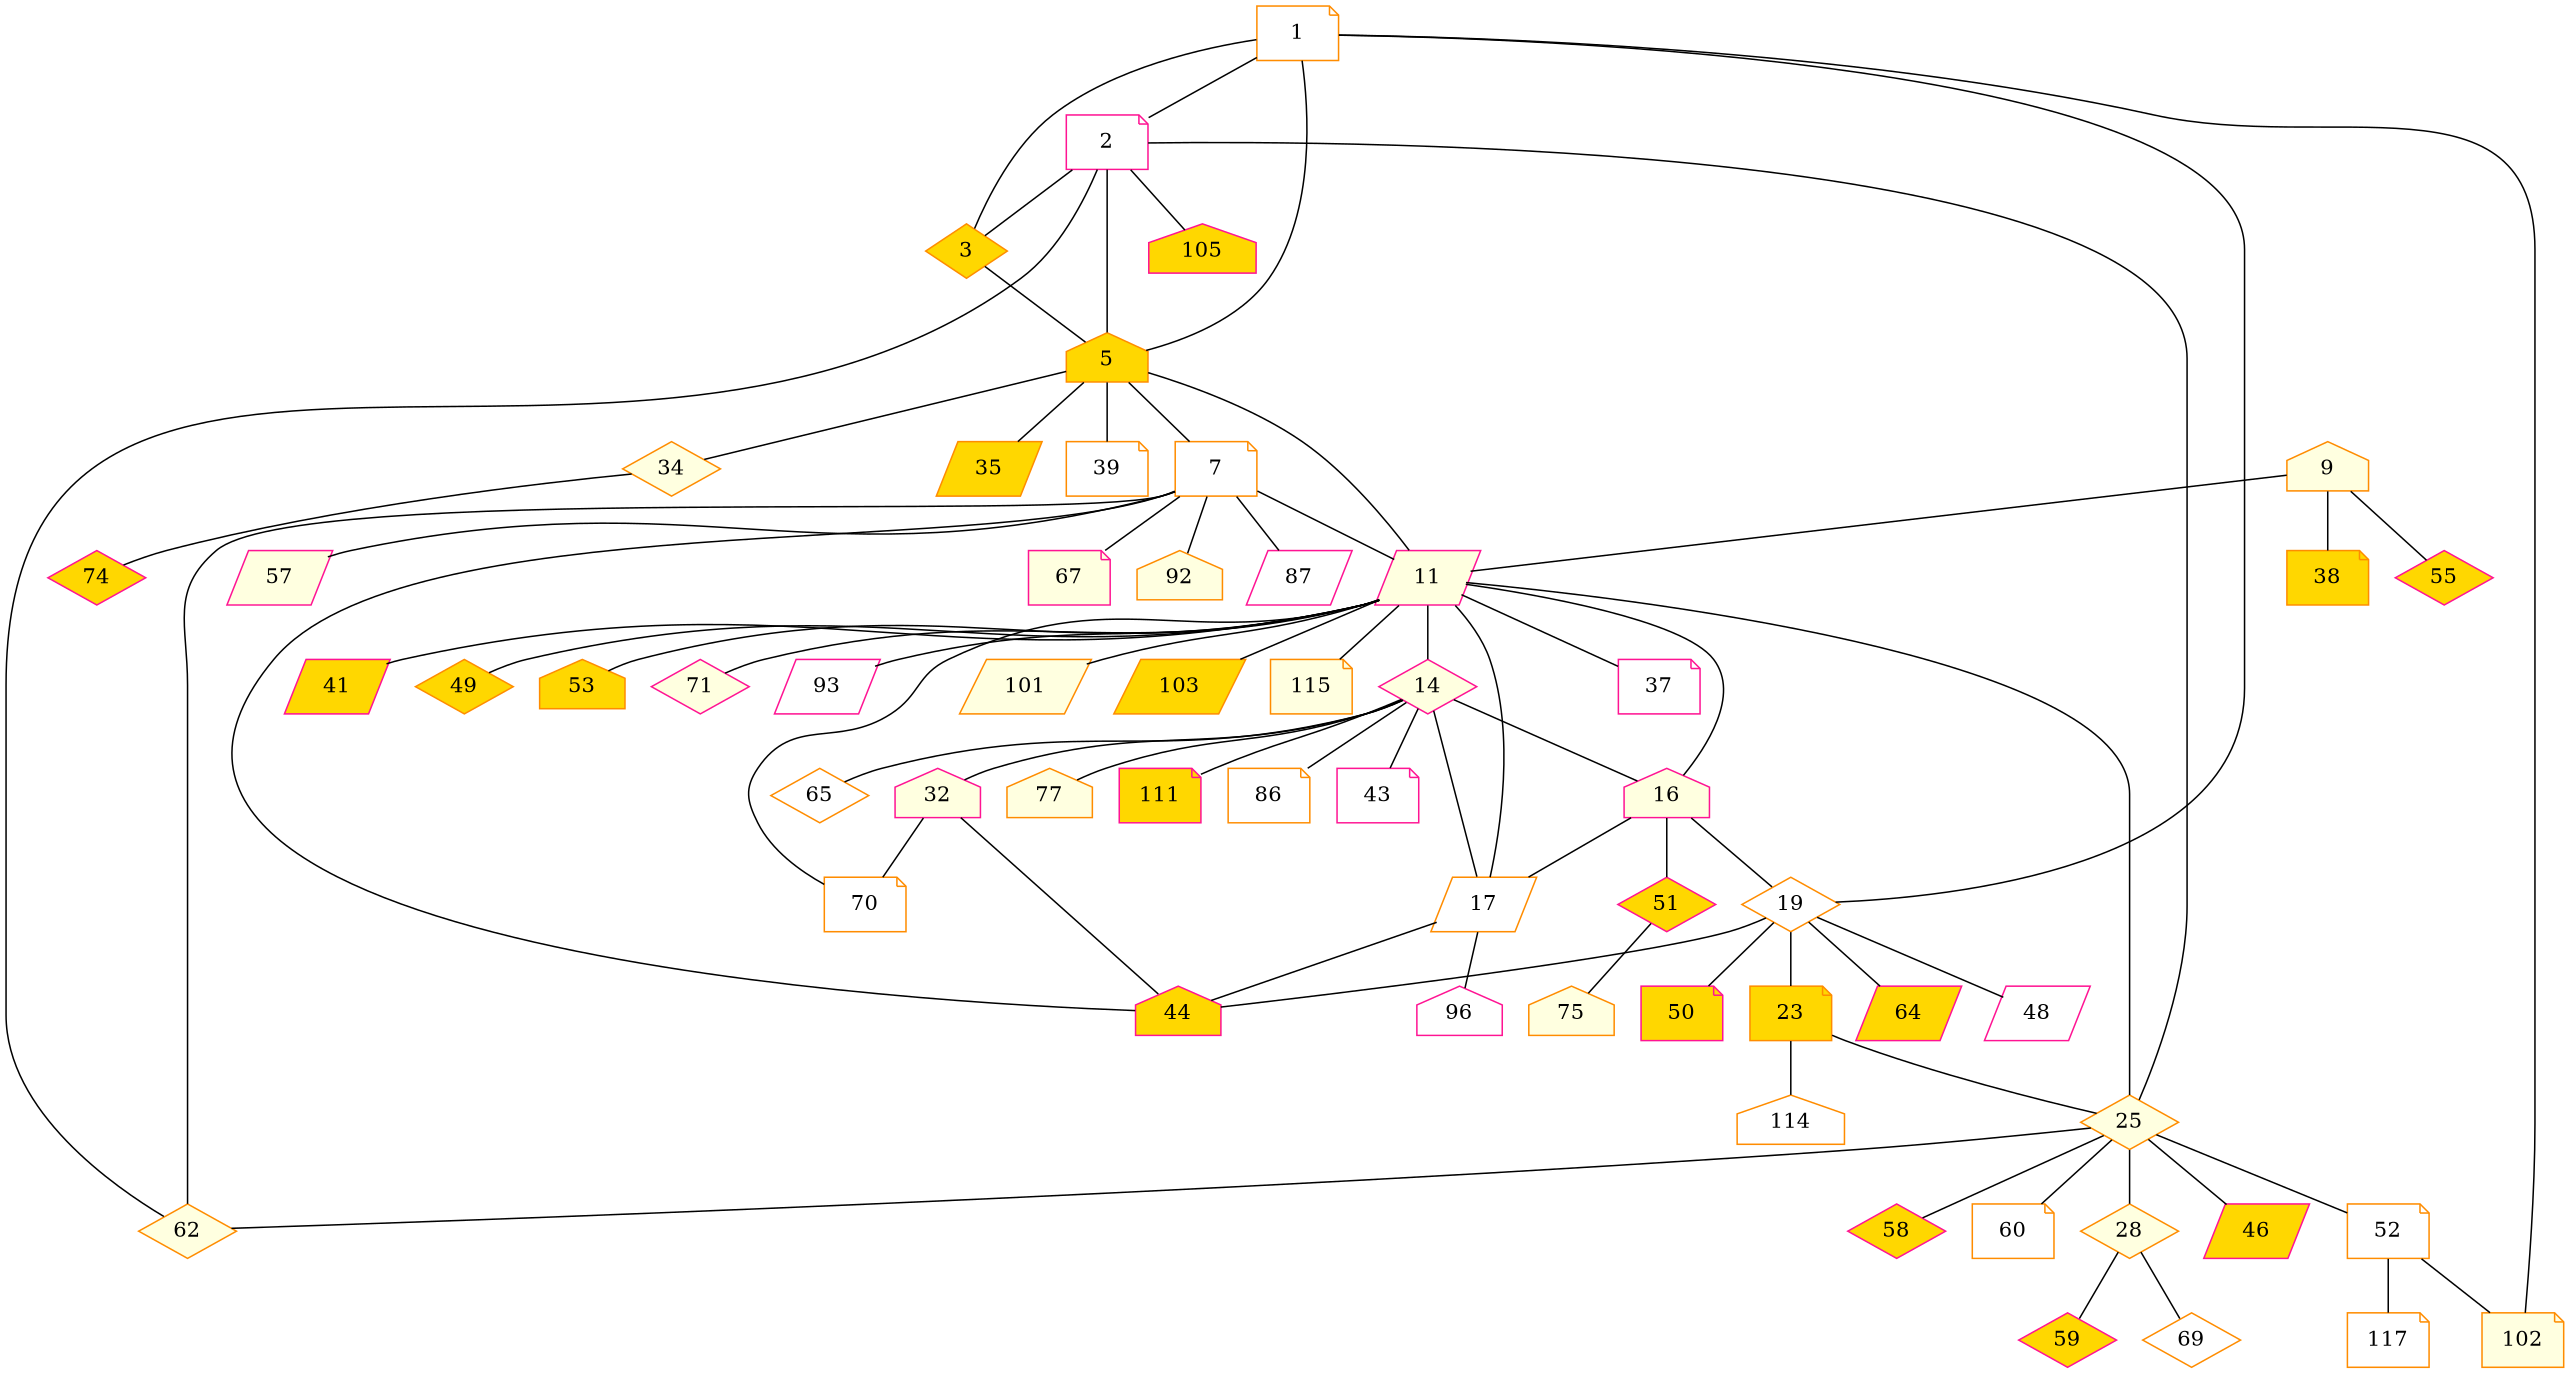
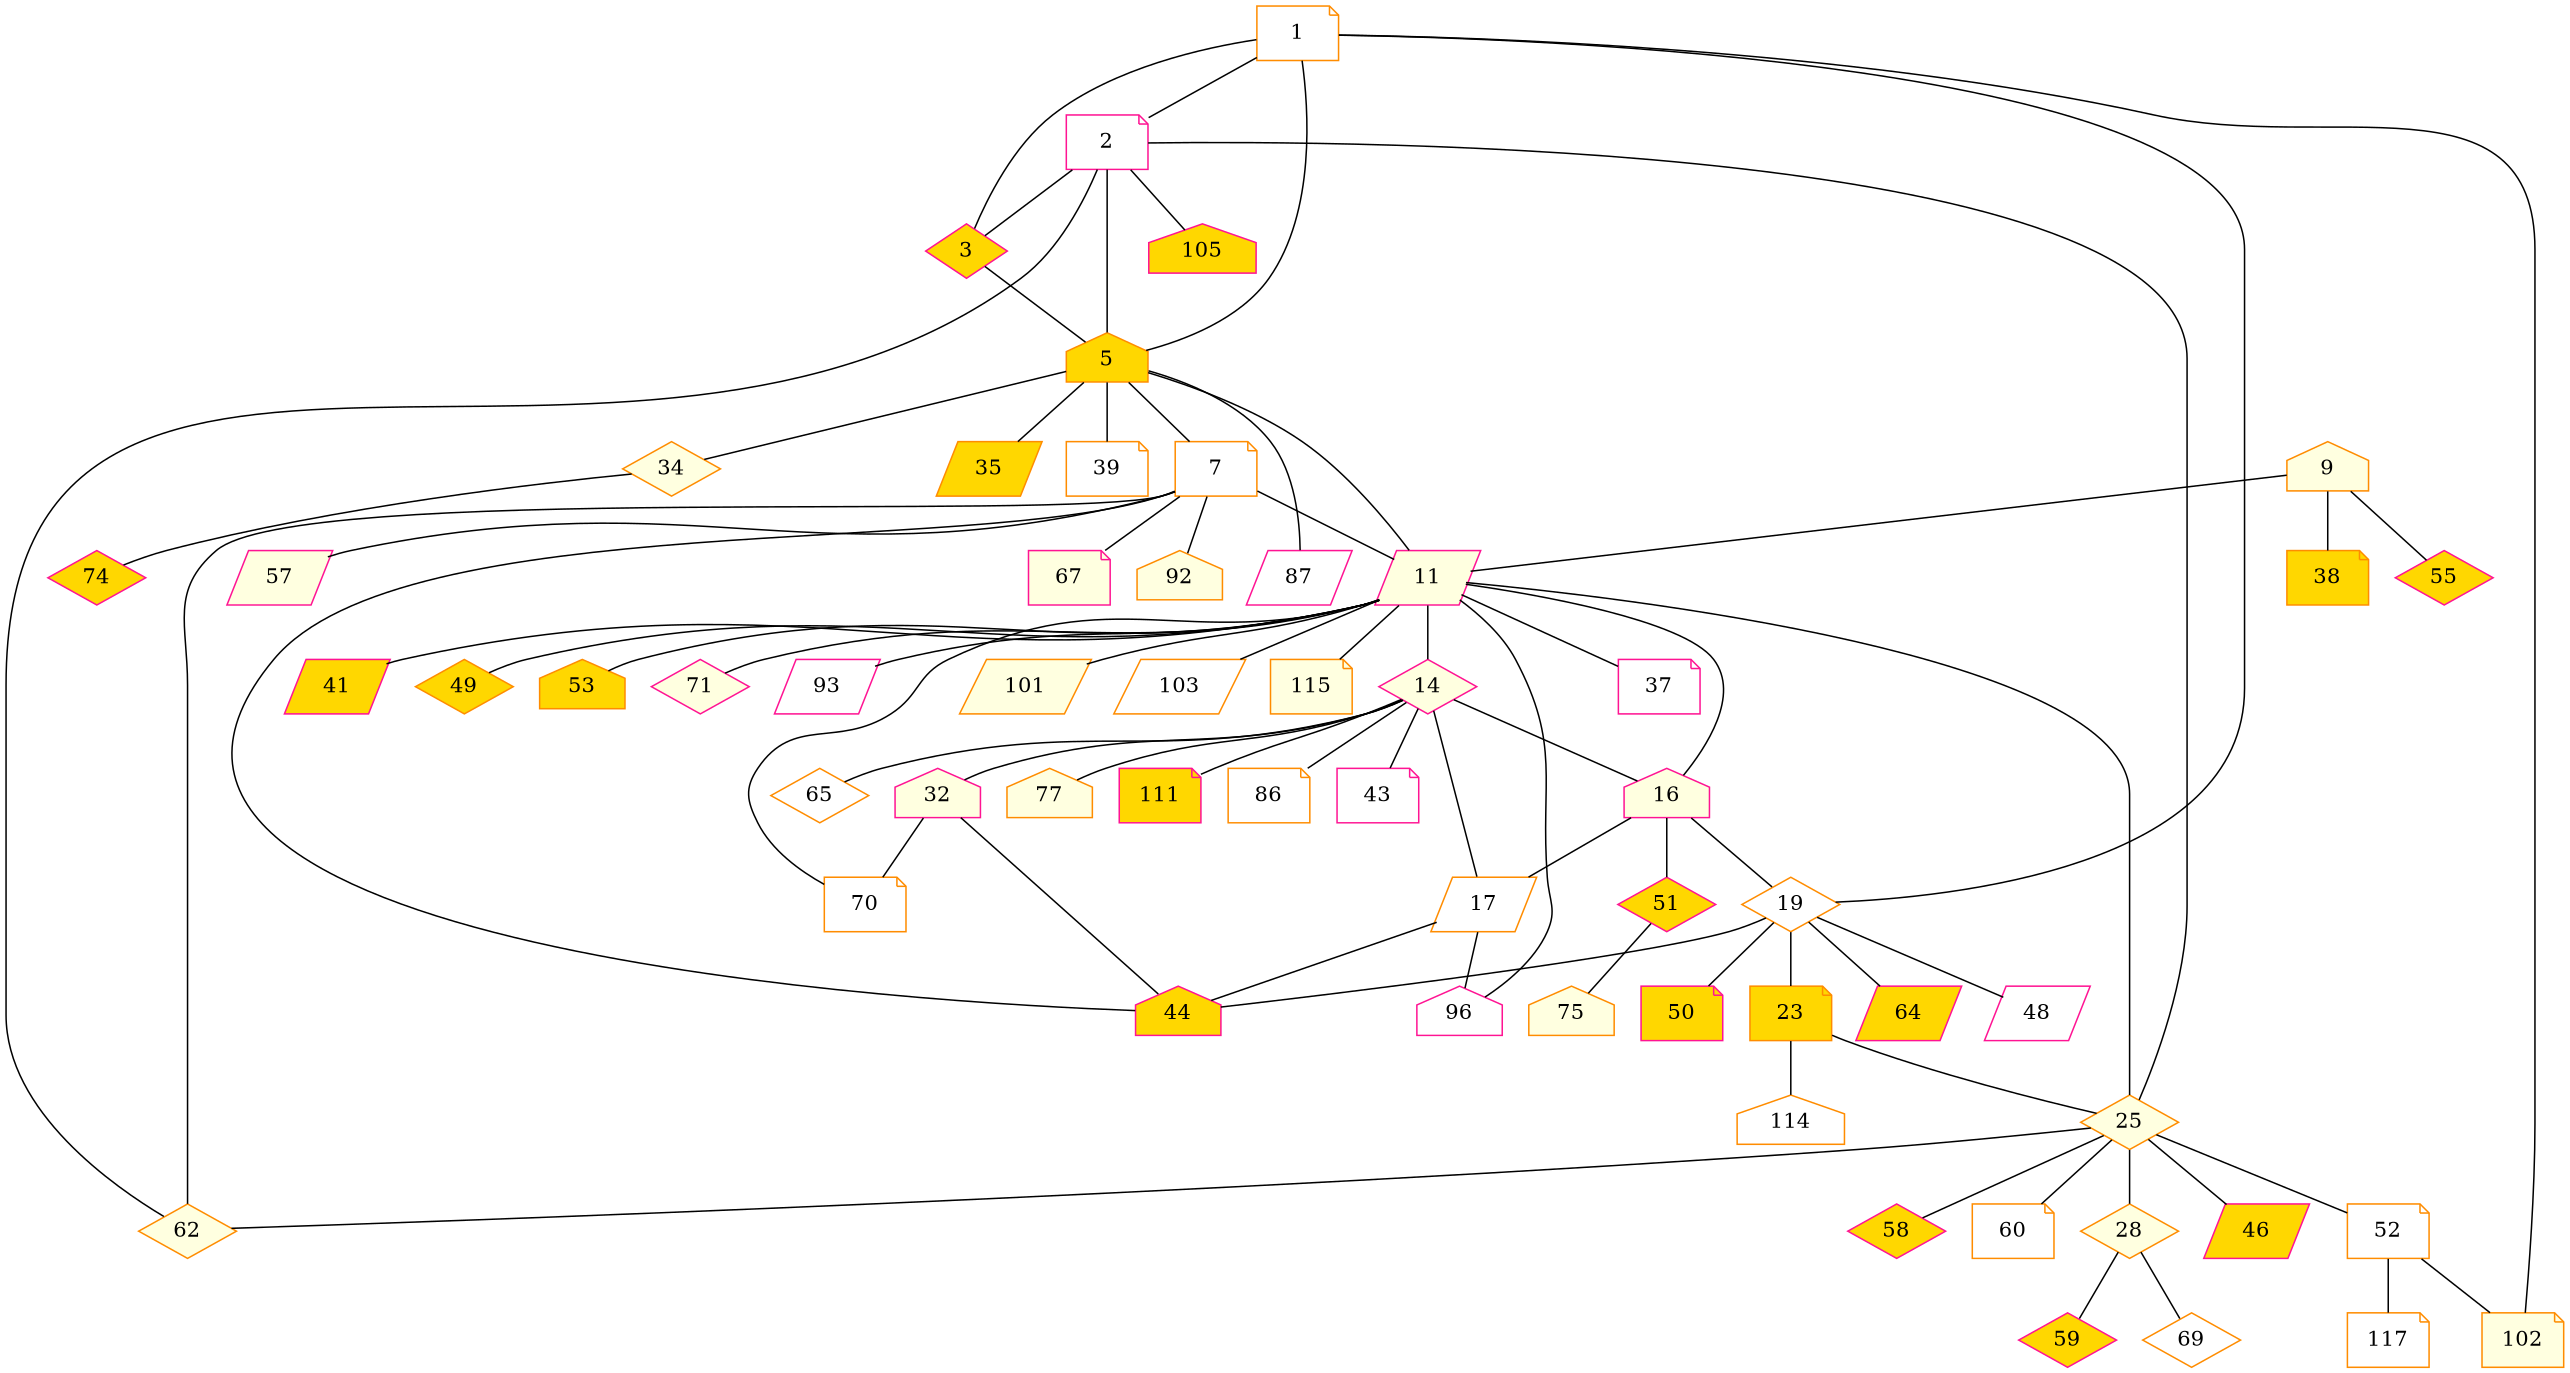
node "3": color darkorange -> deeppink
edge "7" -- "87": now "5" -- "87"
node "103": fillcolor gold -> white
edge "11" -- "17": now "11" -- "96"
